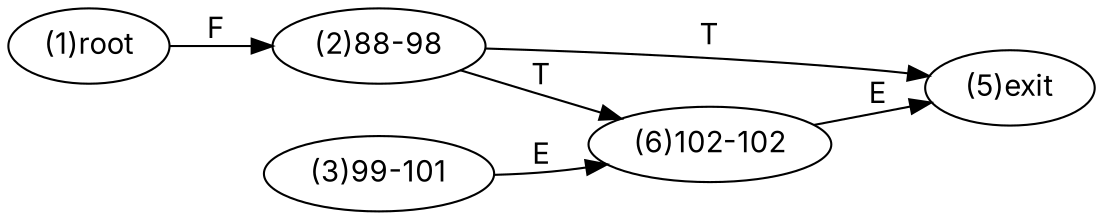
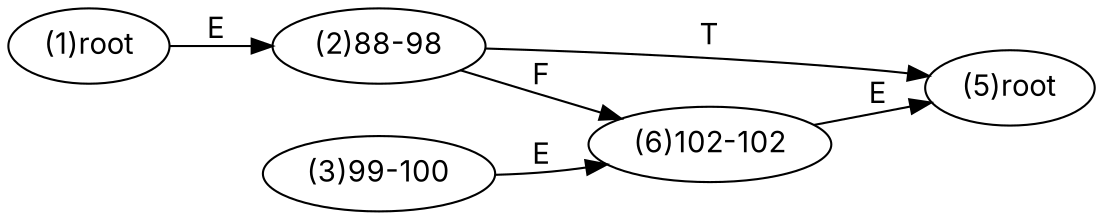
edge "(1)root" -> "(2)88-98": label "F" -> "E"
edge "(2)88-98" -> "(6)102-102": label "T" -> "F"
node "(5)exit": label "(5)exit" -> "(5)root"
node "(3)99-101": label "(3)99-101" -> "(3)99-100"
